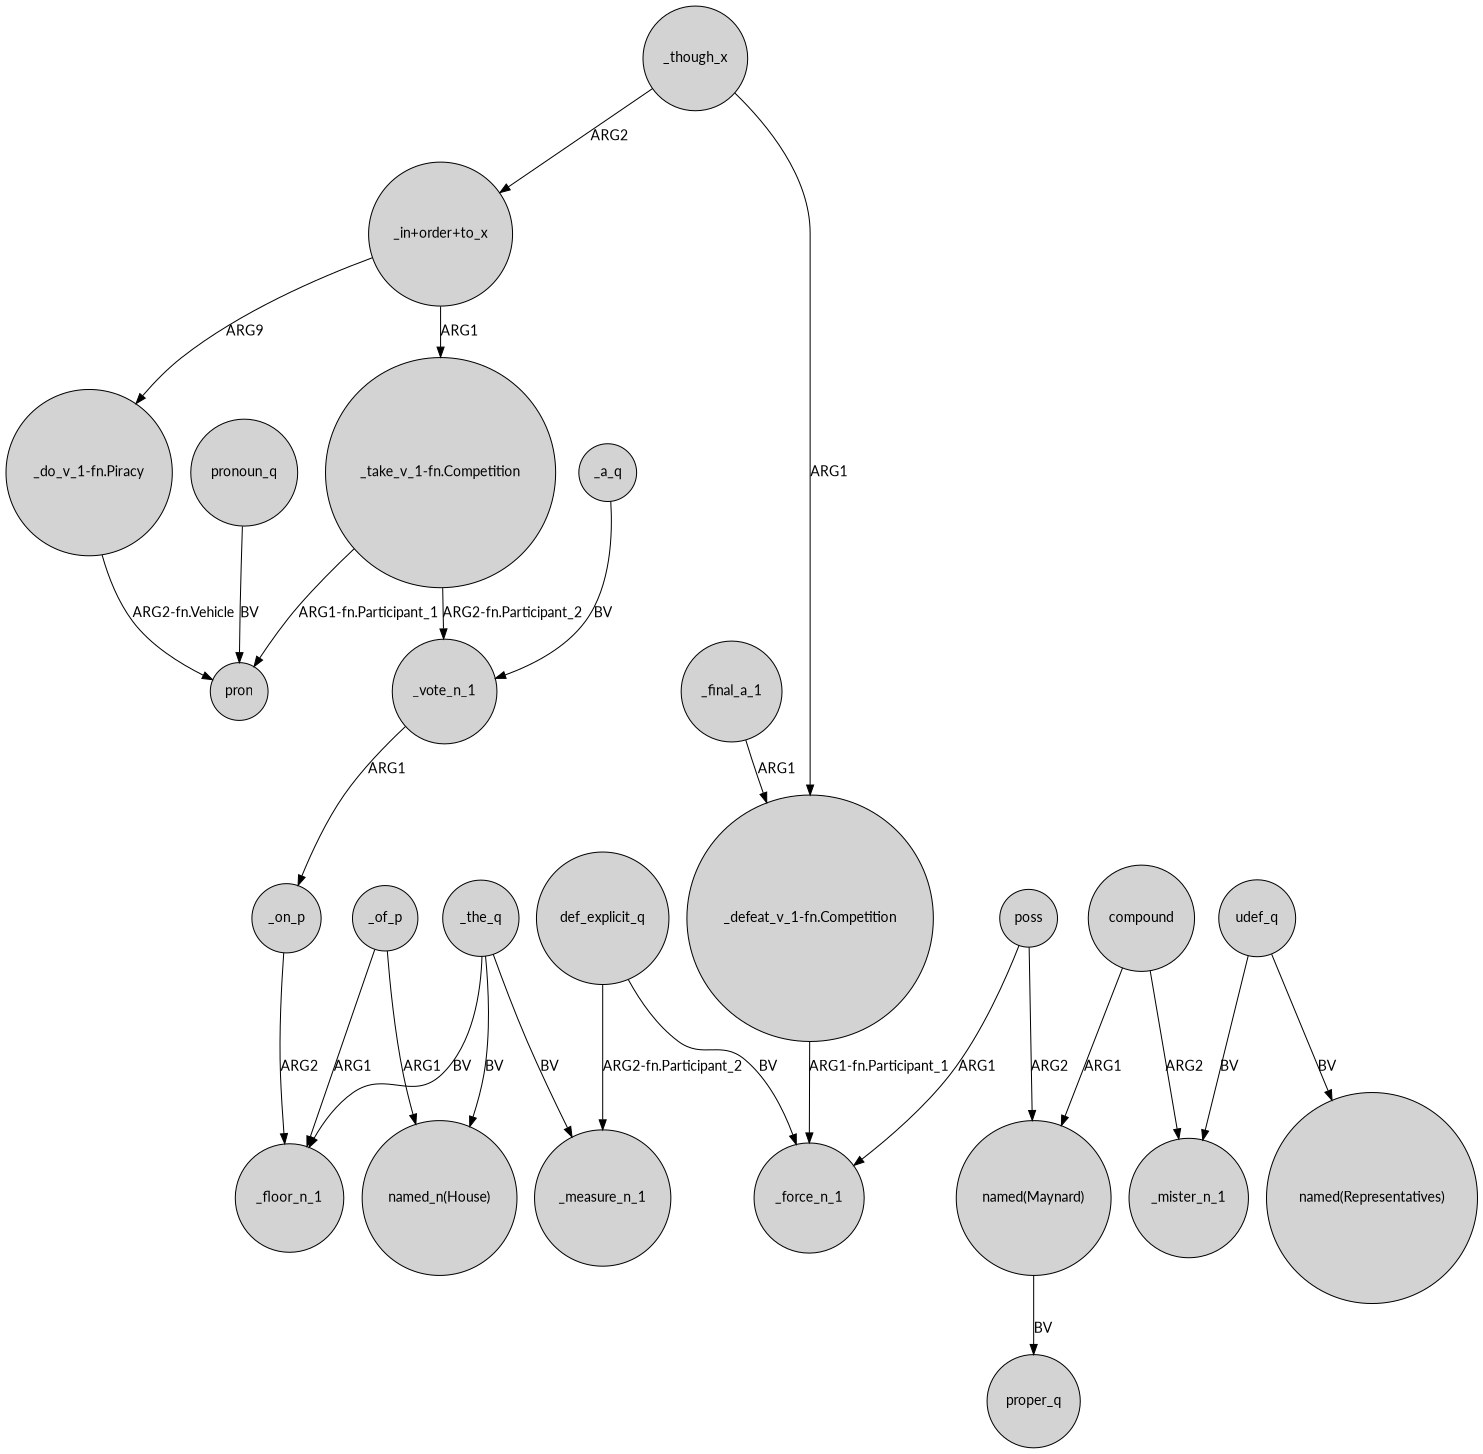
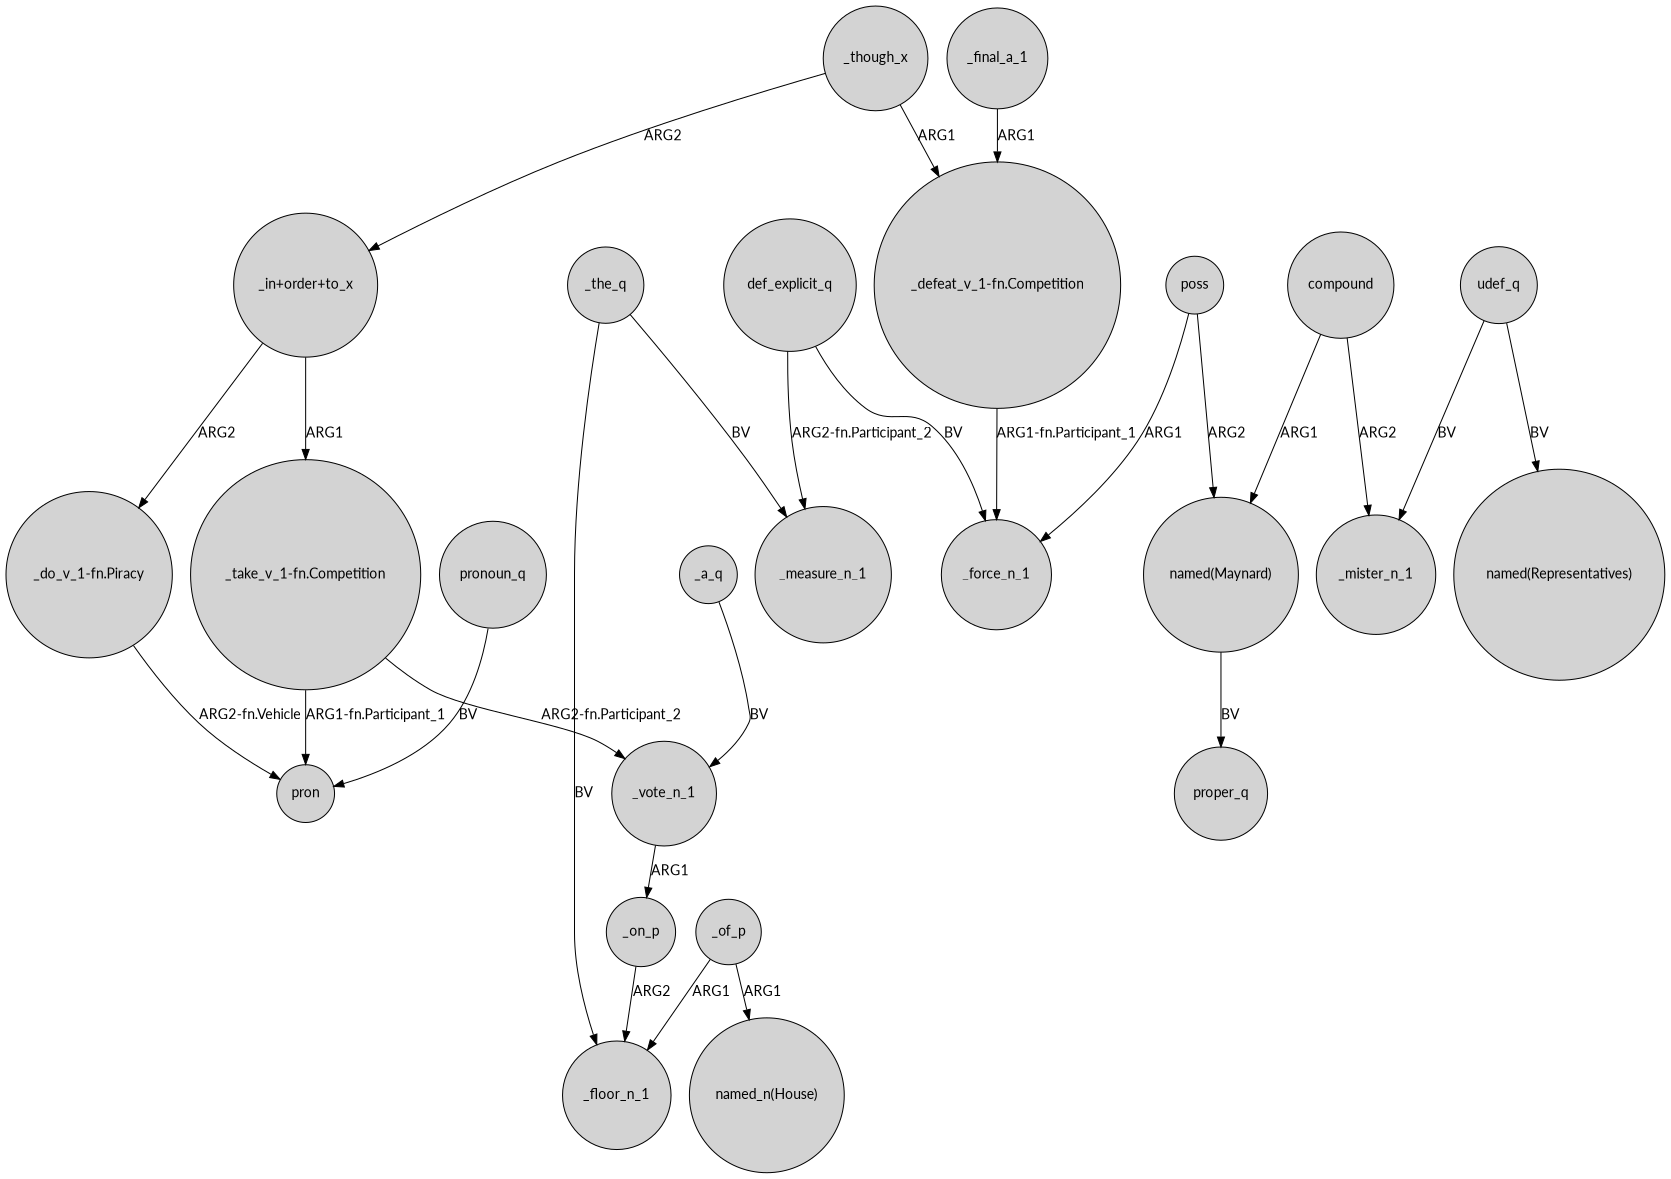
edge "_in+order+to_x" -> "_do_v_1-fn.Piracy": label "ARG9" -> "ARG2"
edge "_the_q" -> "named_n(House)": removed, label "BV"
